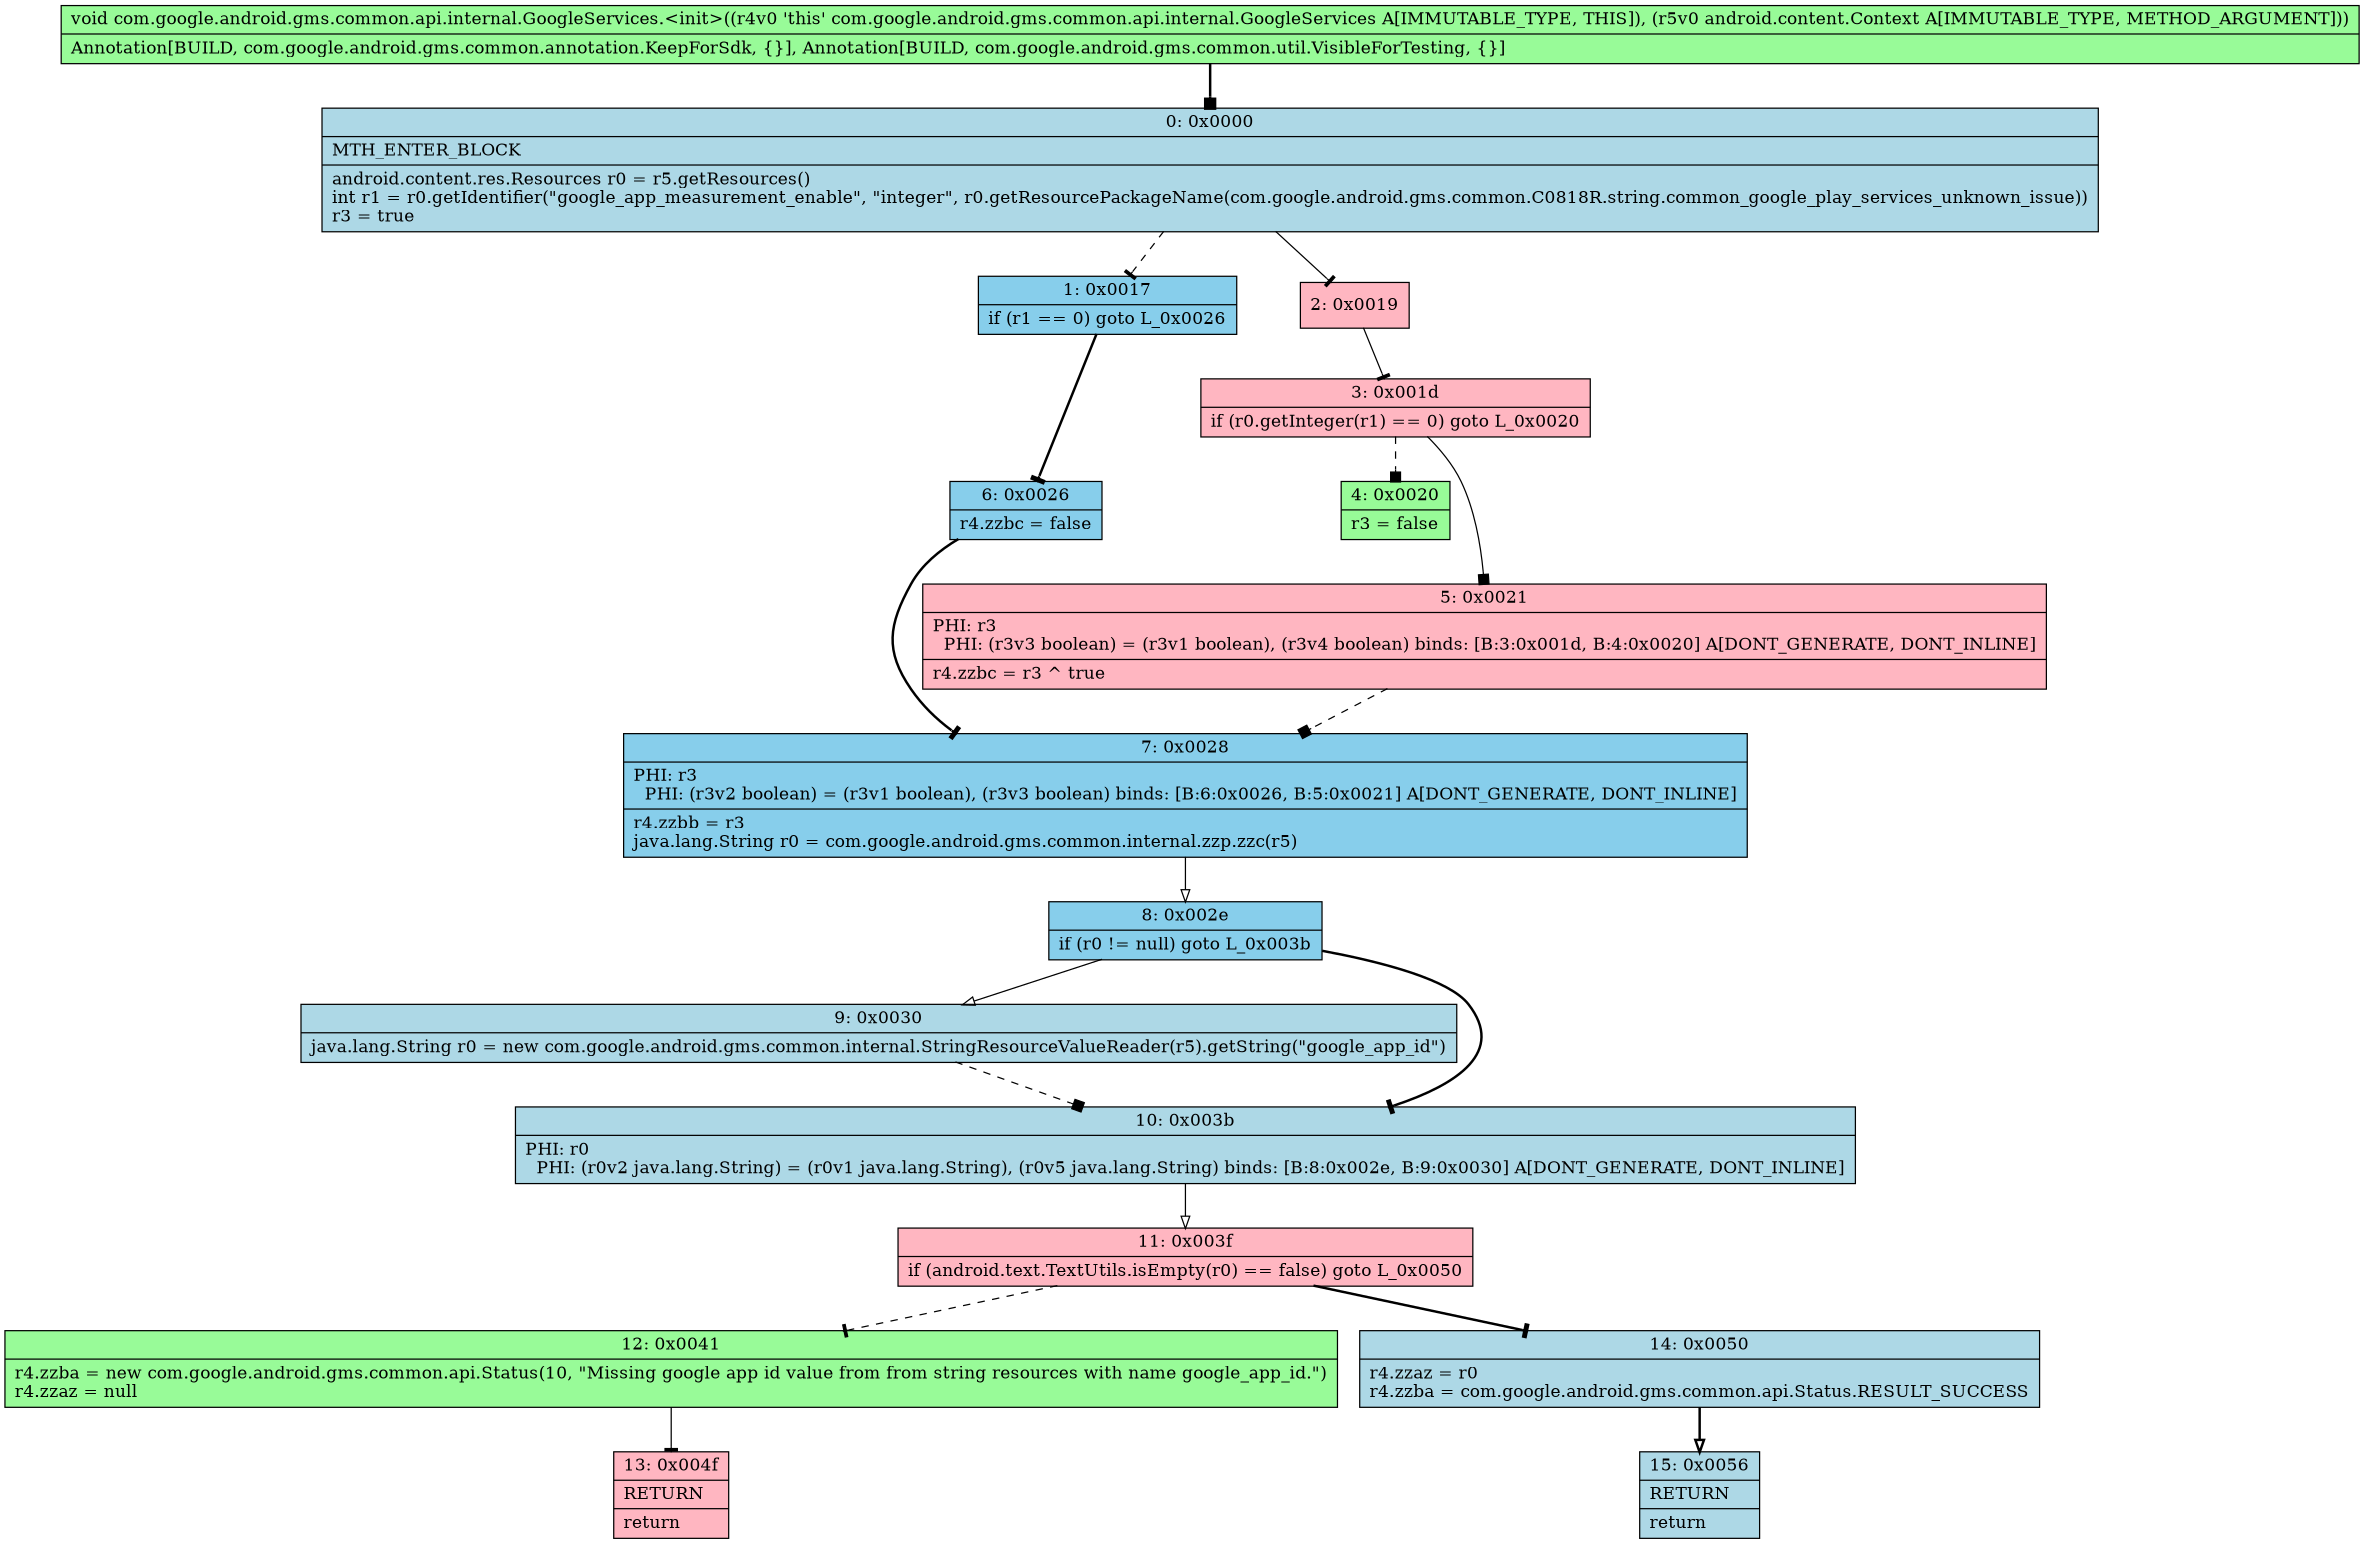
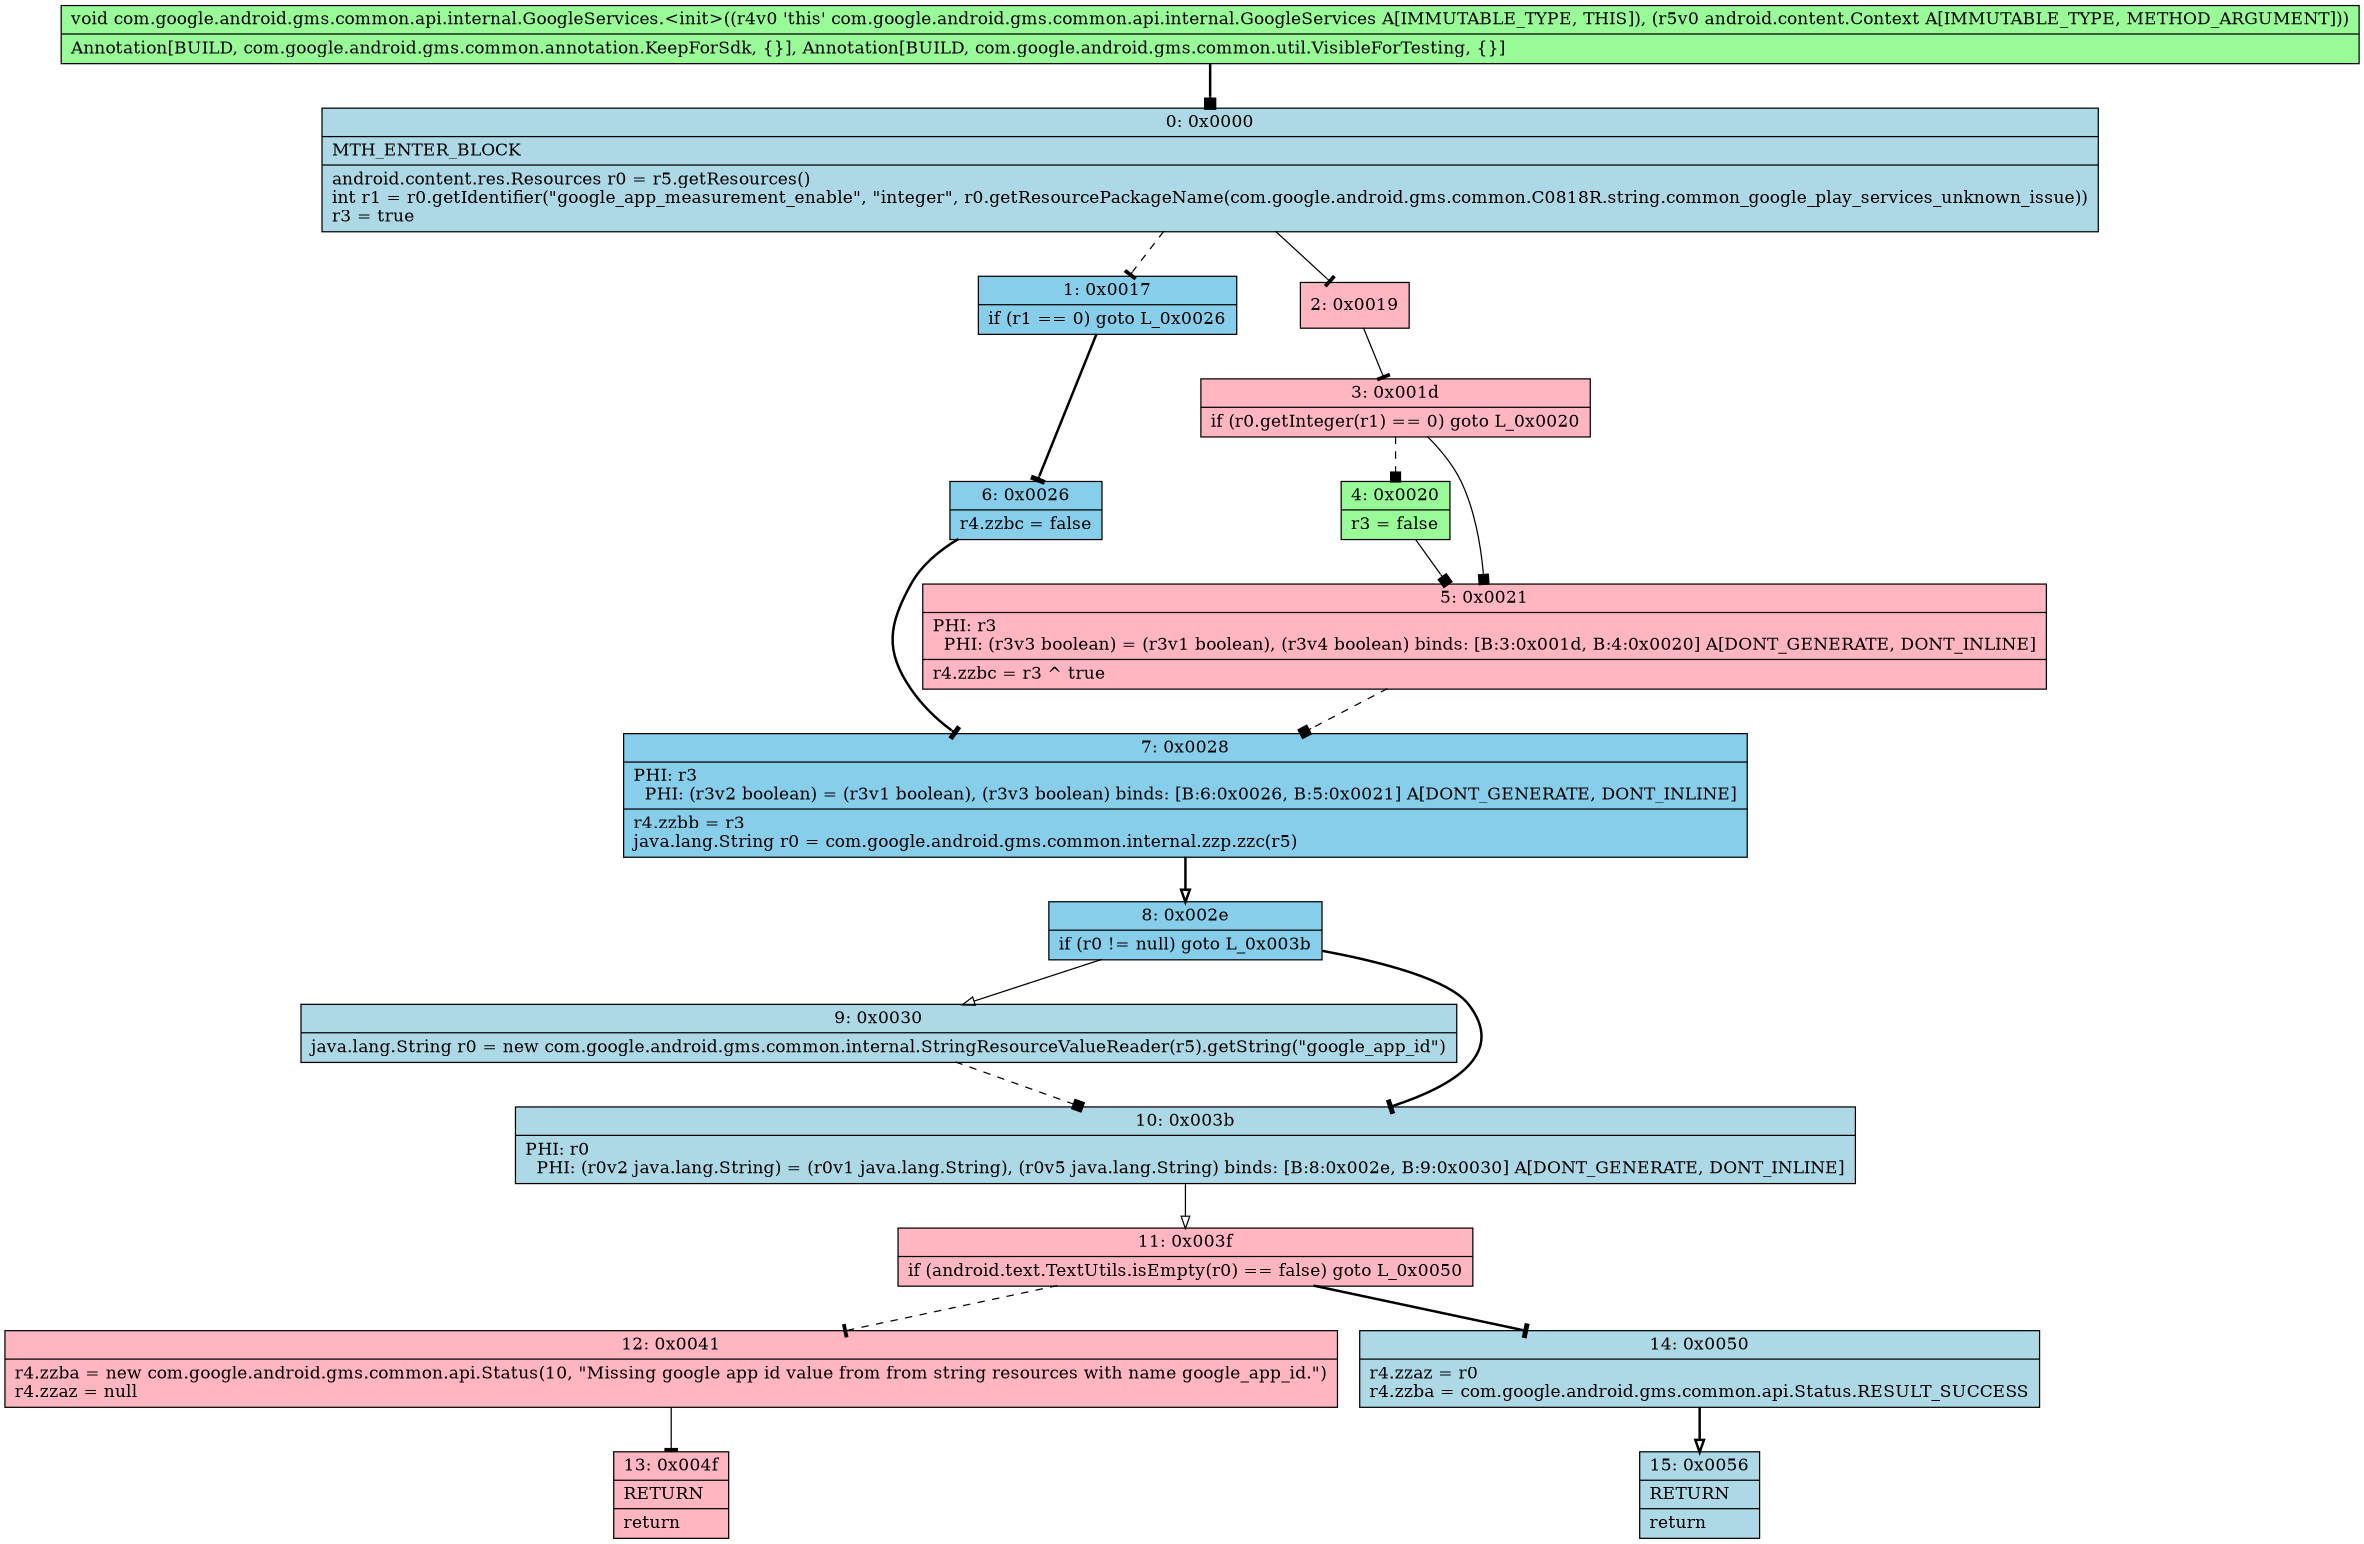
edge "4: 0x0020" -> "5: 0x0021": added
edge "7: 0x0028" -> "8: 0x002e": style solid -> bold
node "12: 0x0041": fillcolor palegreen -> lightpink
